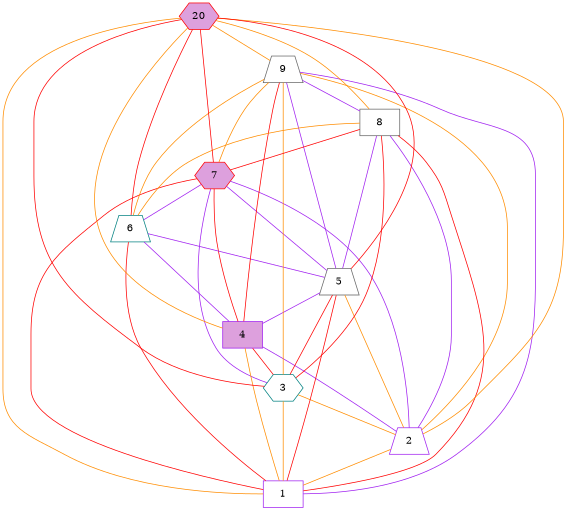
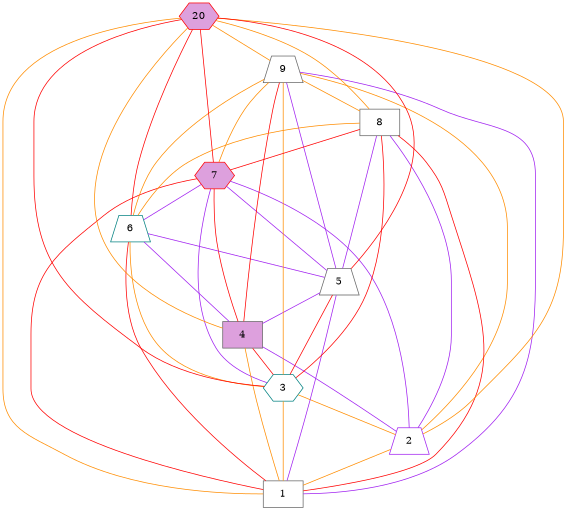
edge "9" -- "8": color purple -> darkorange
node "4": color purple -> gray40
edge "6" -- "3": added
edge "5" -- "2": removed
edge "5" -- "1": color red -> purple
node "1": color purple -> gray40
